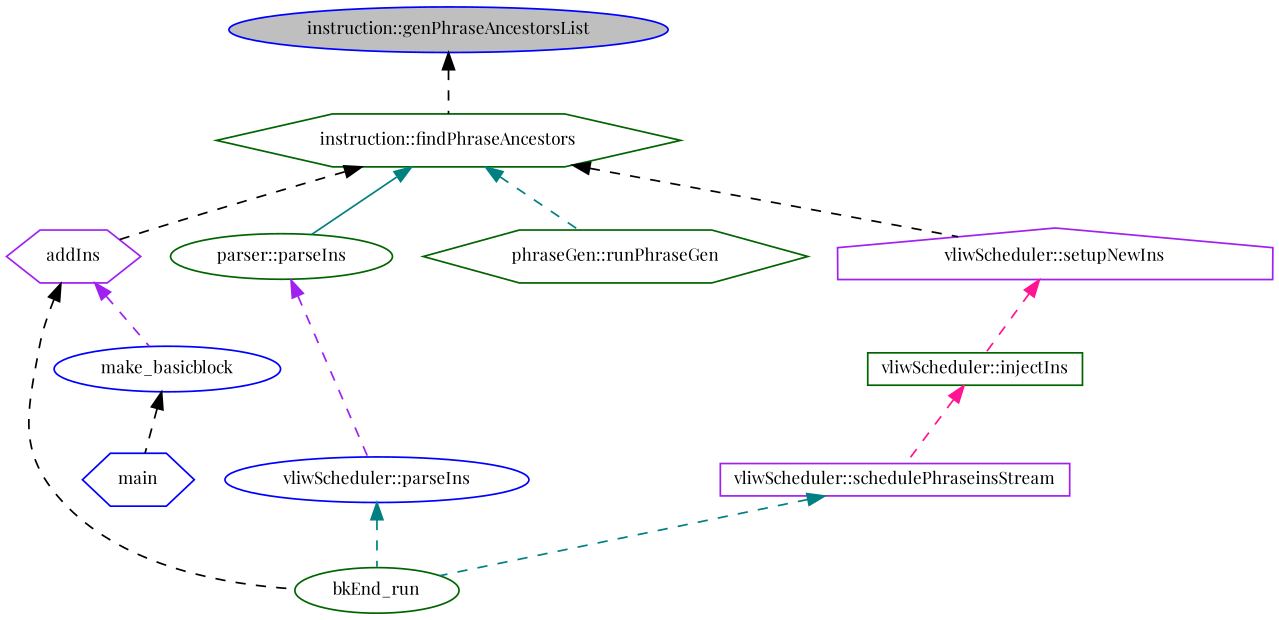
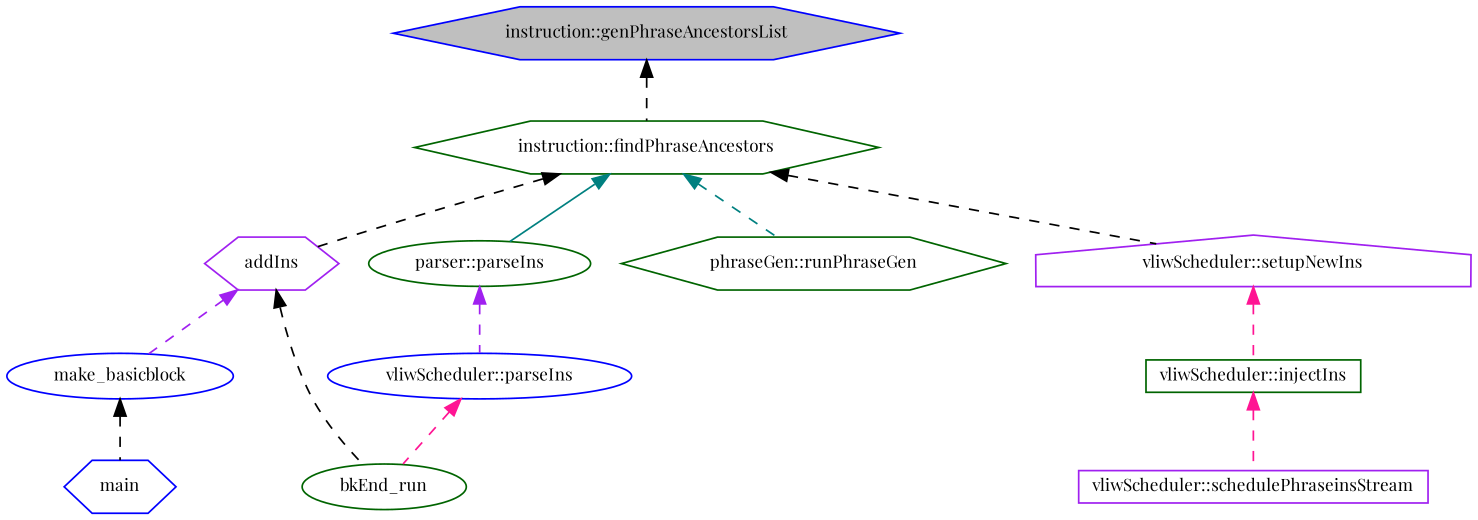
node "instruction::genPhraseAncestorsList": shape ellipse -> hexagon
edge "bkEnd_run" -> "vliwScheduler::schedulePhraseinsStream": removed
edge "bkEnd_run" -> "vliwScheduler::parseIns": color teal -> deeppink
